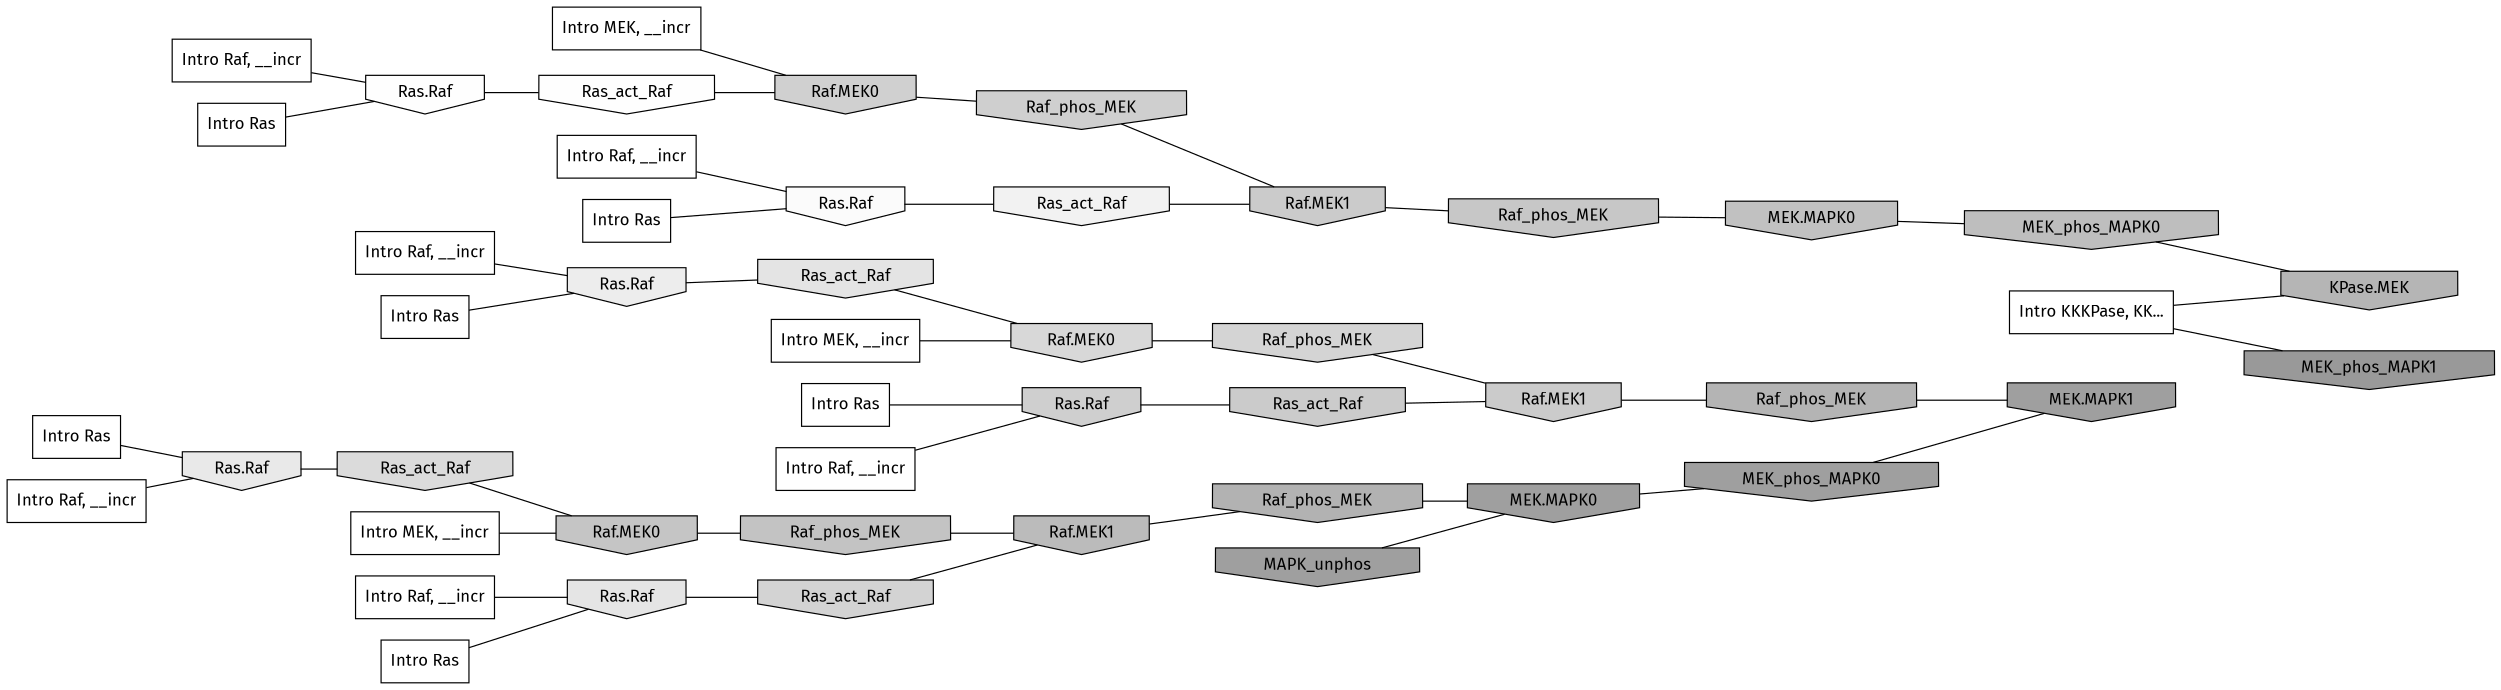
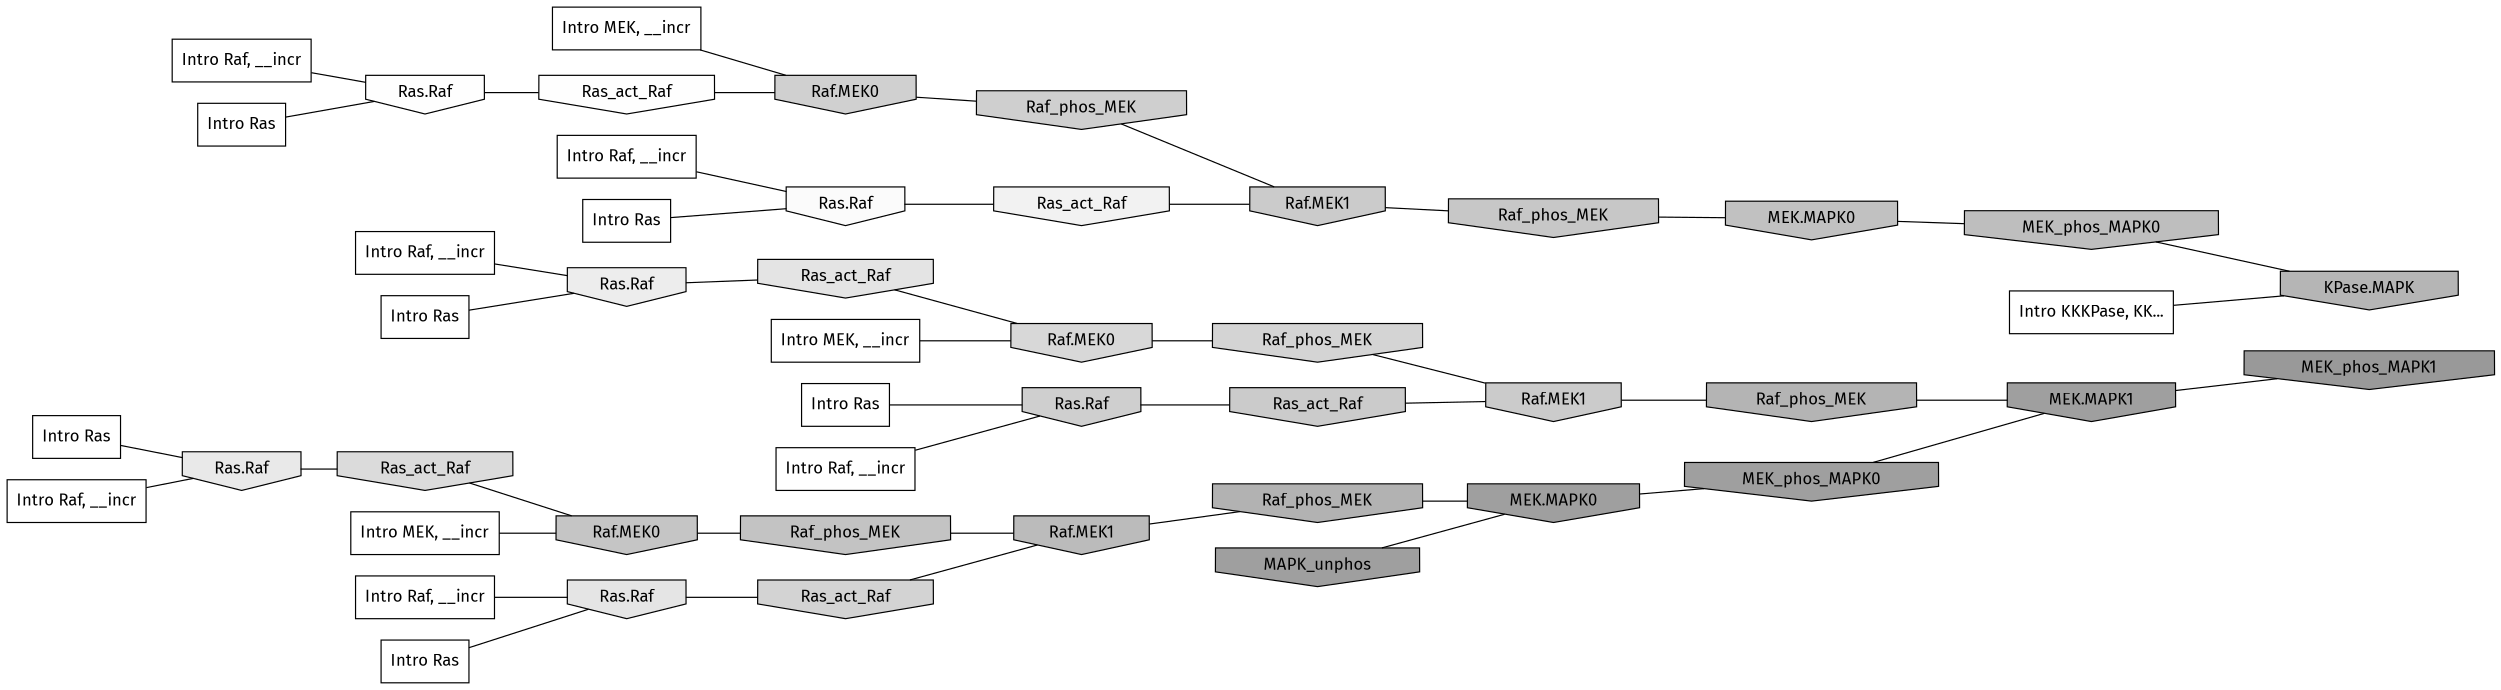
node "KPase.MEK": label "KPase.MEK" -> "KPase.MAPK"
edge "Intro KKKPase, KK..." -- "MEK_phos_MAPK1": now "MEK.MAPK1" -- "MEK_phos_MAPK1"
